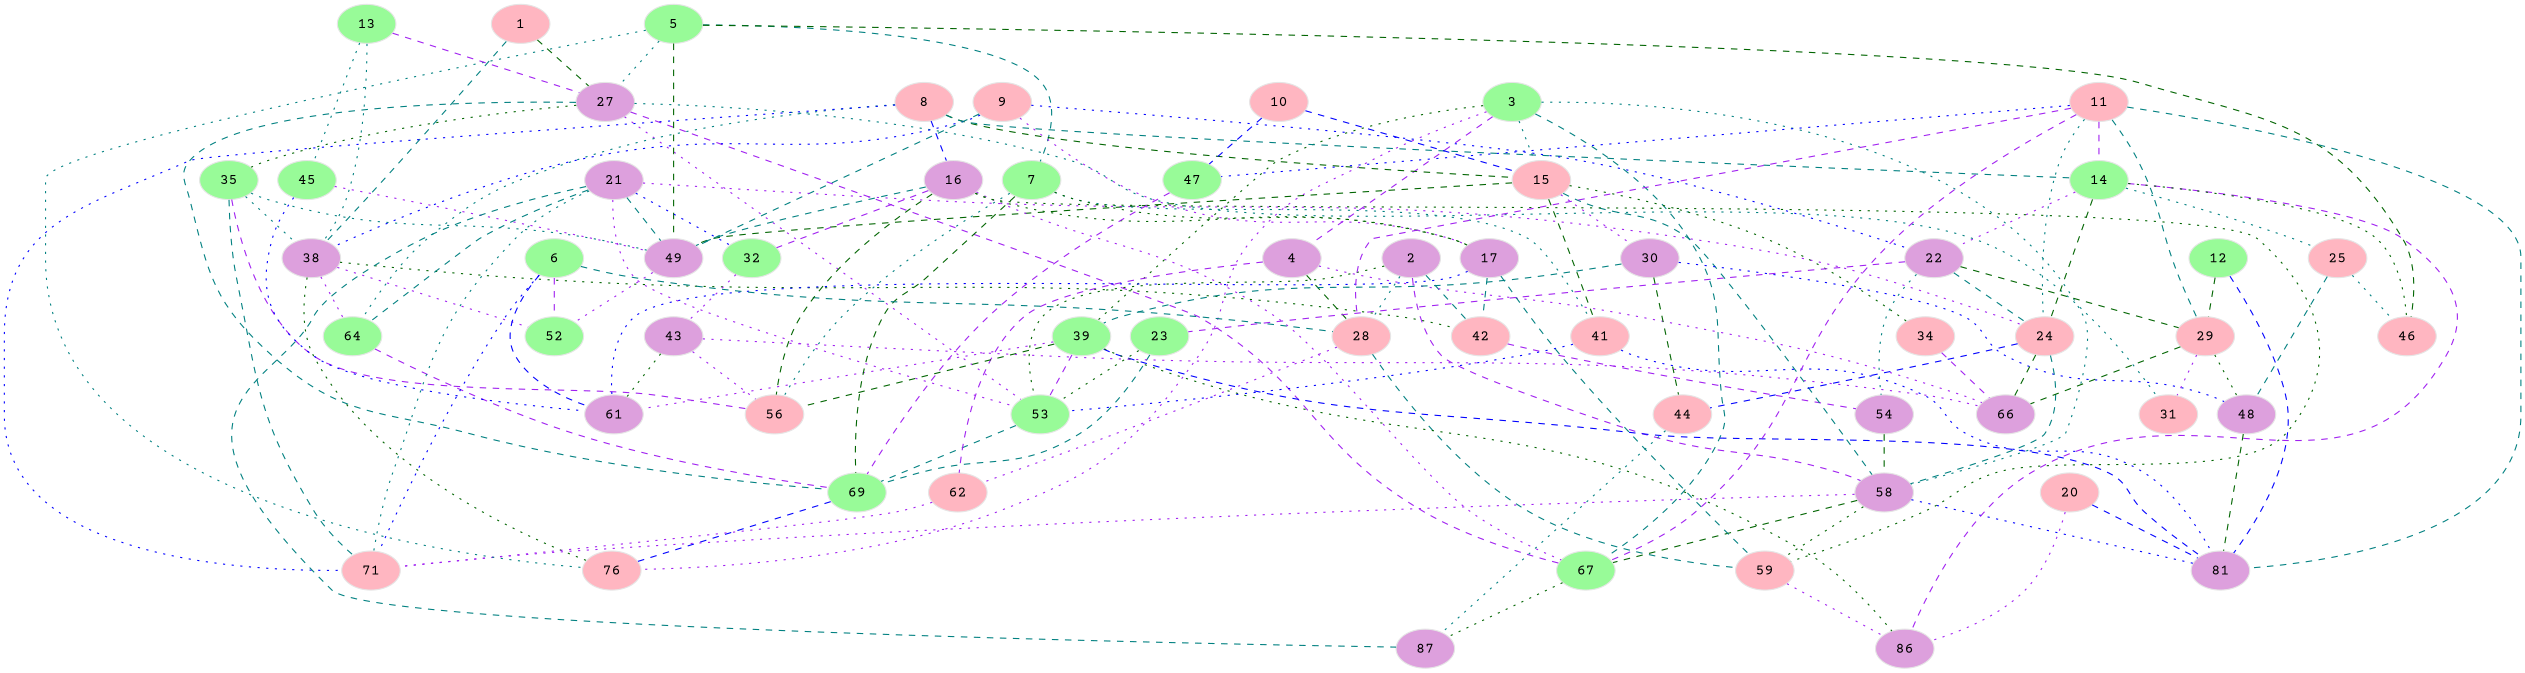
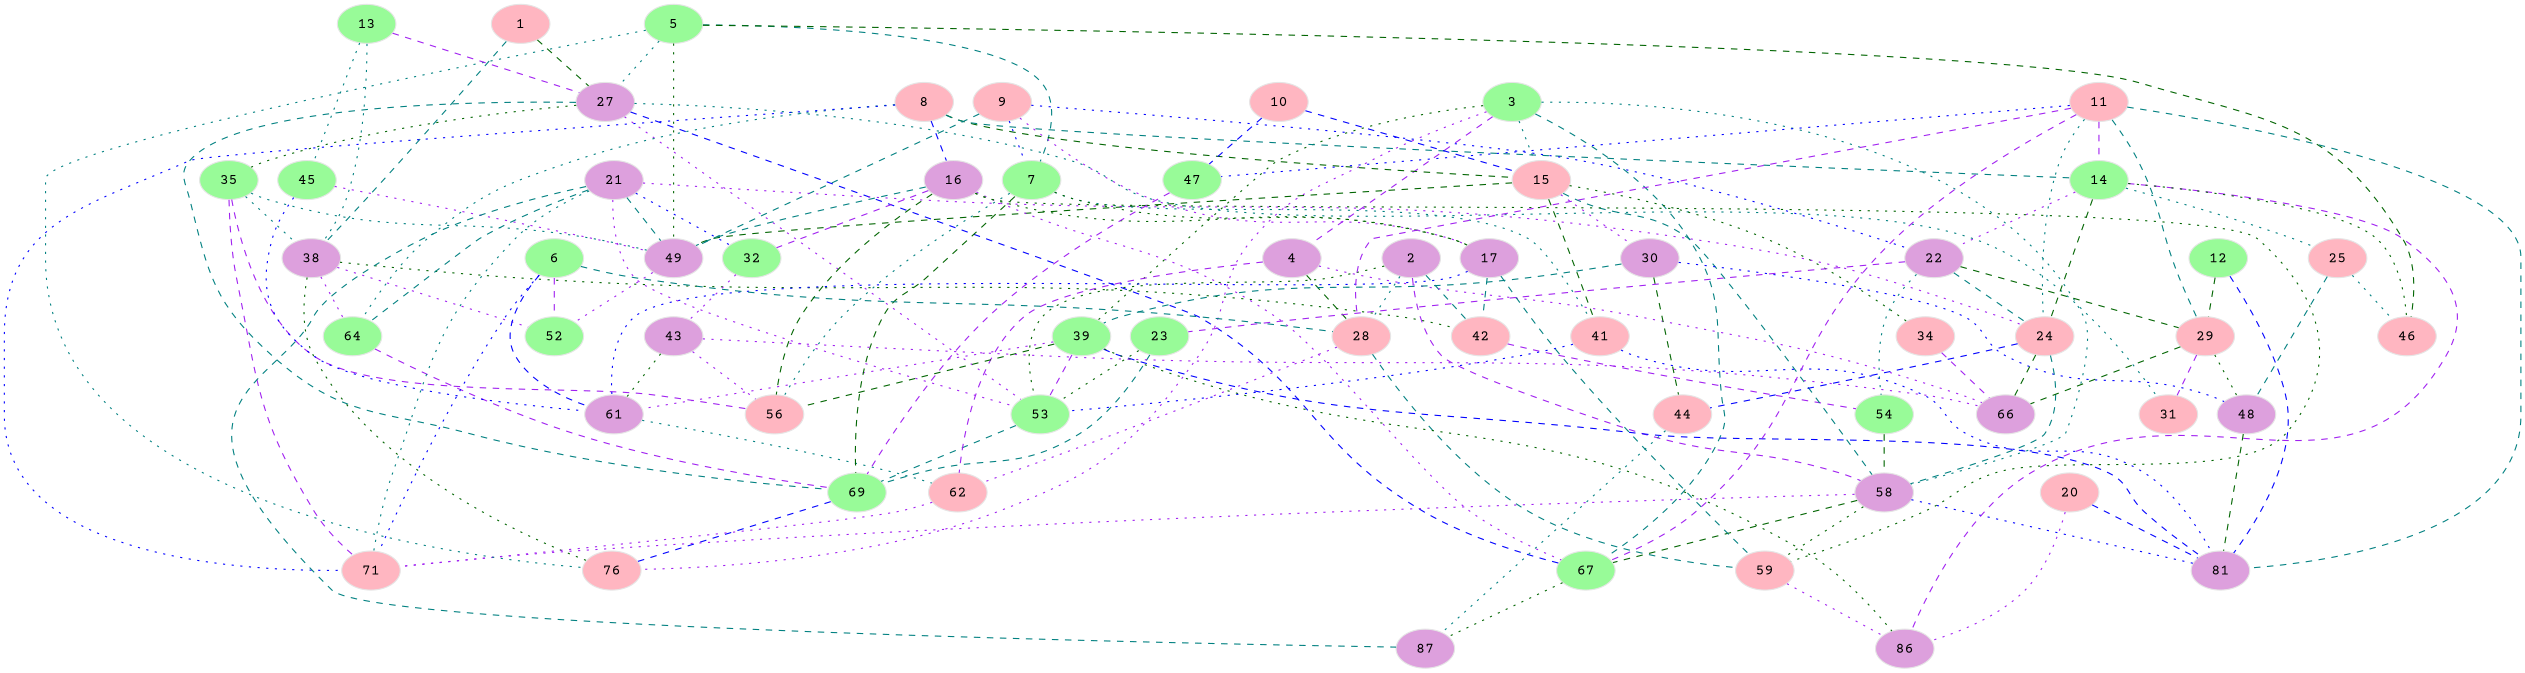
edge "9" -- "38": now "9" -- "7"
edge "5" -- "49": style dashed -> dotted
edge "27" -- "67": color purple -> blue
edge "29" -- "31": style dotted -> dashed
edge "35" -- "71": color teal -> purple
node "54": fillcolor plum -> palegreen
edge "61" -- "62": added
